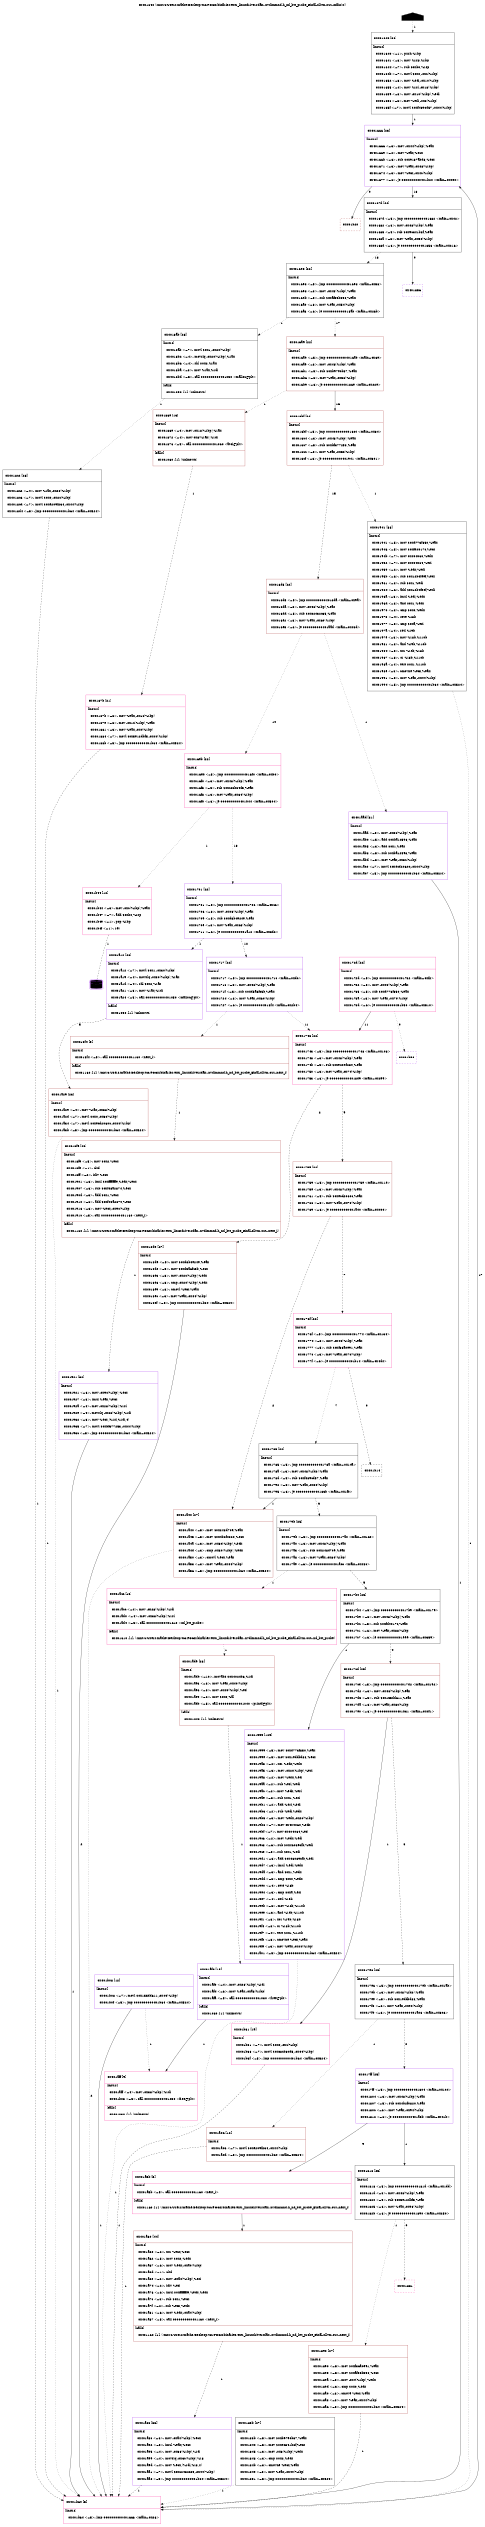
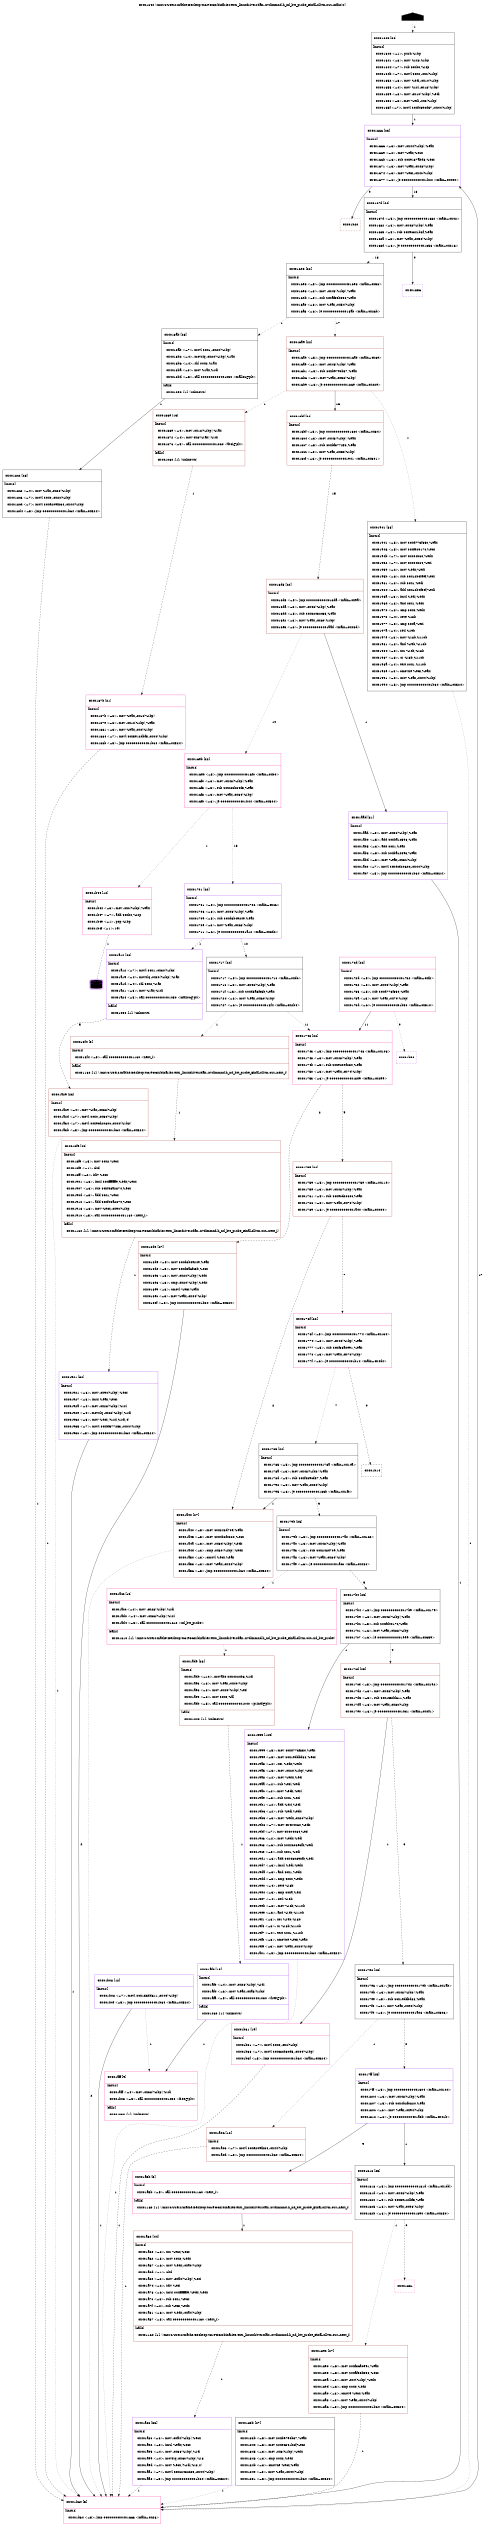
edge "0x4018ab [23]" -> "0x4018c2 [23]": style dotted -> solid
edge "0x4016bf [22]" -> "0x401941 [88]": now "0x4016a9 [22]" -> "0x401941 [88]"
edge "0x4016d5 [22]" -> "0x401aad [31]": style dotted -> solid
node "0x401717 [22]": color purple -> black
